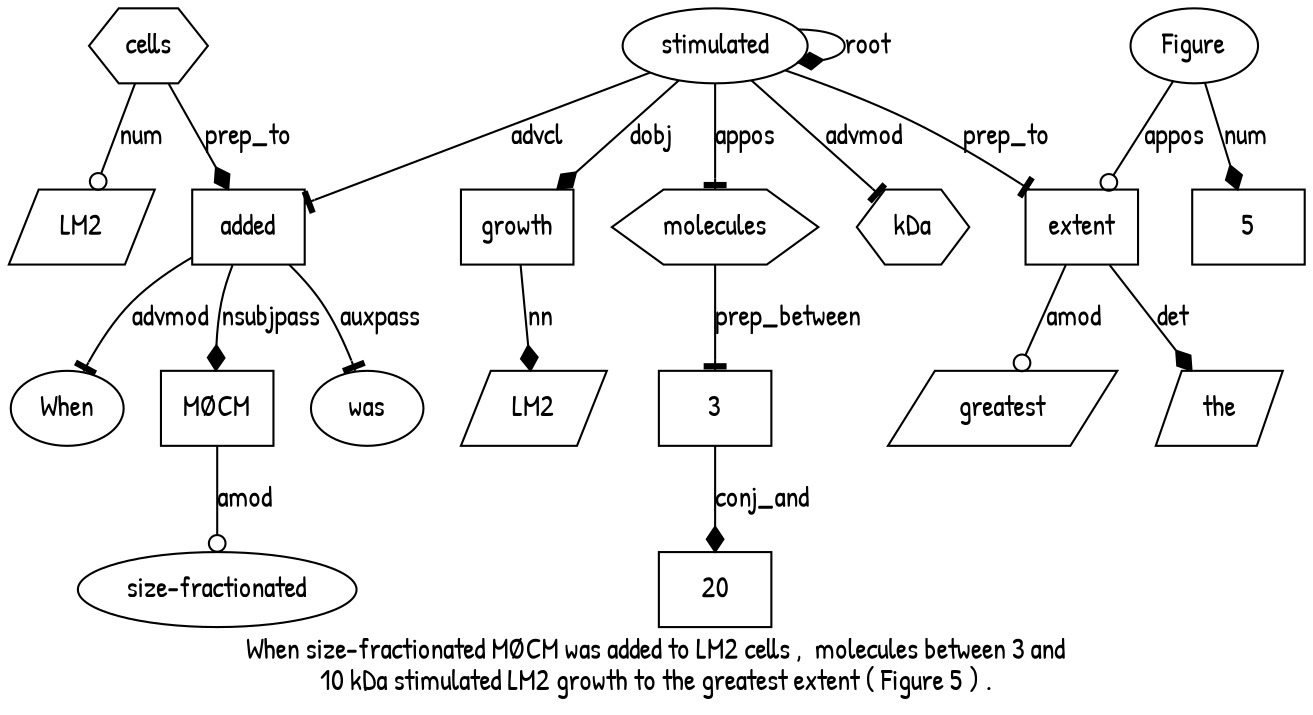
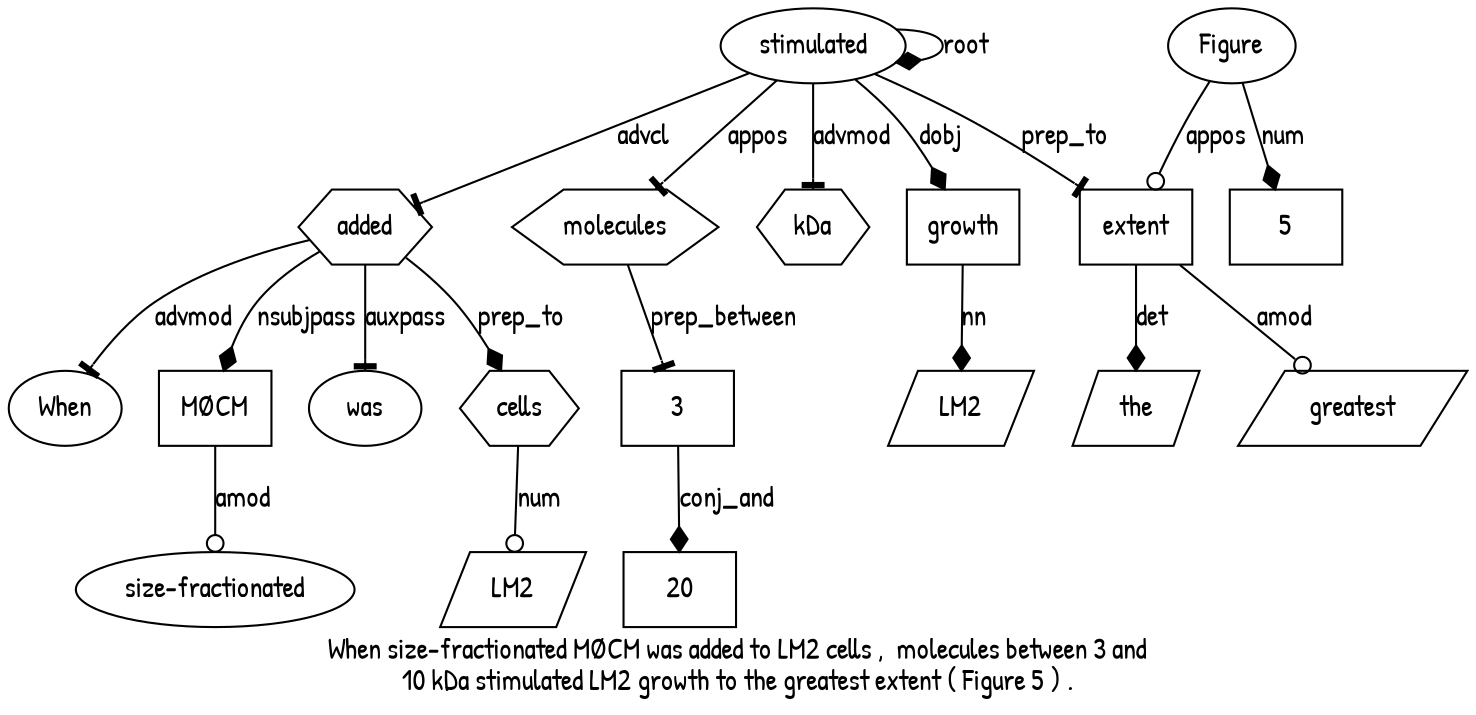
edge "cells" -> "added": reversed
node "added": shape box -> hexagon
